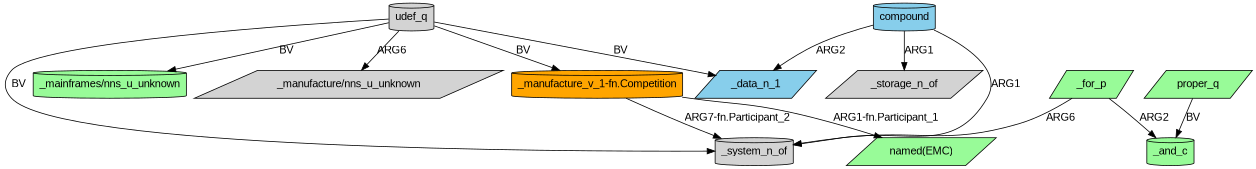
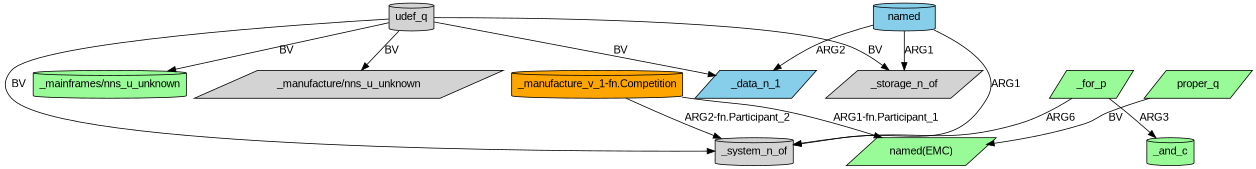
node "compound": label "compound" -> "named"
edge "udef_q" -> "_manufacture_v_1-fn.Competition": now "udef_q" -> "_storage_n_of"
edge "udef_q" -> "_manufacture/nns_u_unknown": label "ARG6" -> "BV"
edge "proper_q" -> "_and_c": now "proper_q" -> "named(EMC)"
edge "_manufacture_v_1-fn.Competition" -> "_system_n_of": label "ARG7-fn.Participant_2" -> "ARG2-fn.Participant_2"
edge "_for_p" -> "_and_c": label "ARG2" -> "ARG3"
